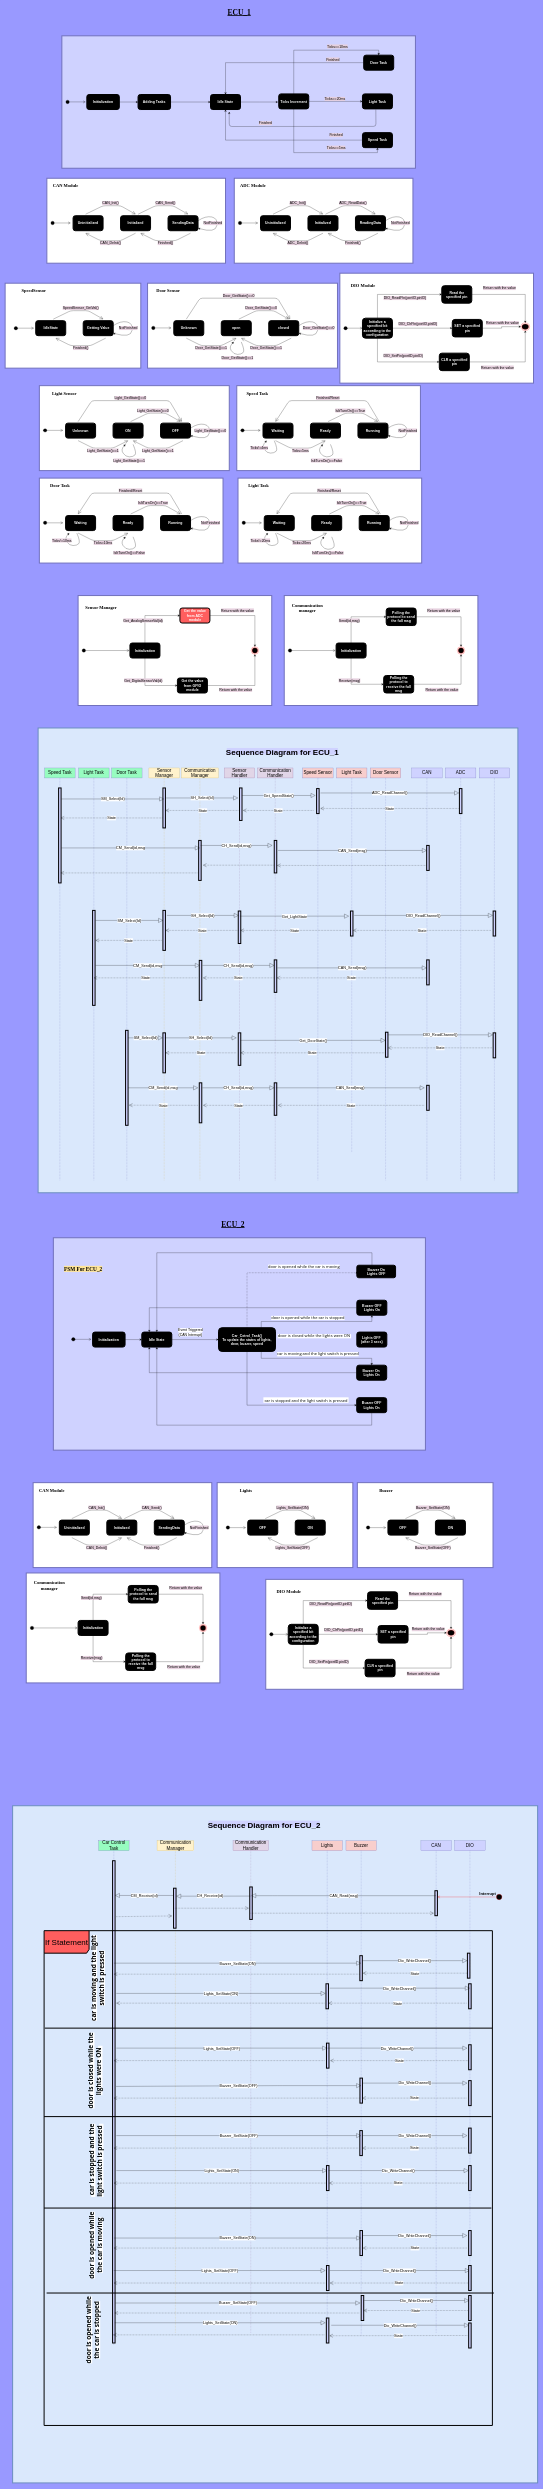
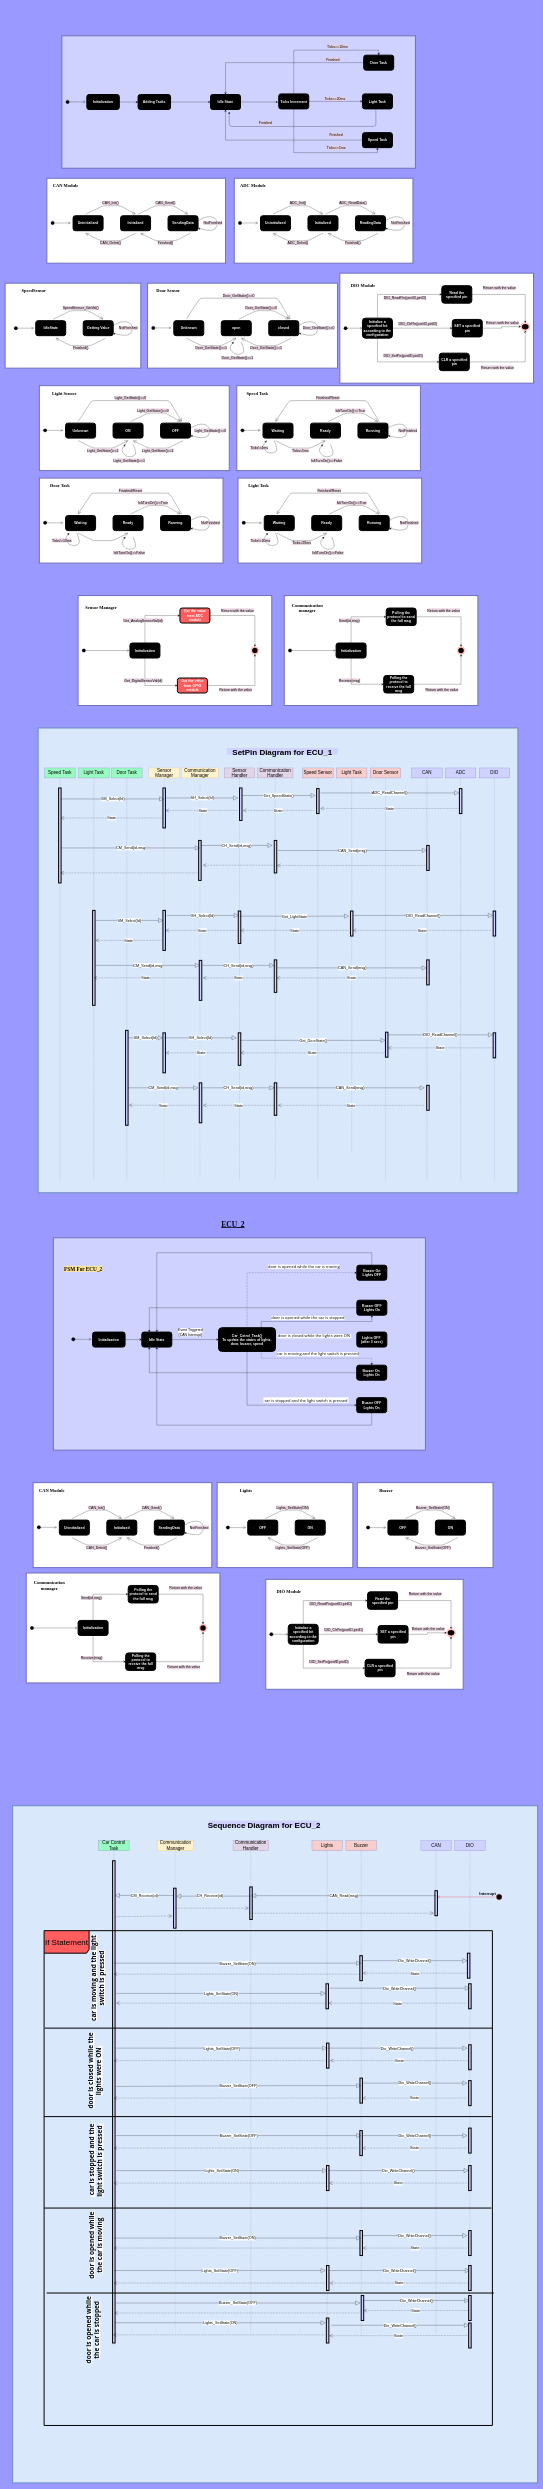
node "ECU_1": removed
node "Ticks=10ms": removed
node "Get the value from GPIO module": fillcolor #000000 -> #ff5e5e
node "Sequence Diagram for ECU_1": label "Sequence Diagram for ECU_1" -> "SetPin Diagram for ECU_1"
node "Buzzer On Lights OFF": size 39x13 -> 30x15
edge "Car_Cotrol_Task() To update the states of lights, door, buzzer, speed" -> "Buzzer On Lights On": style solid -> dashed
